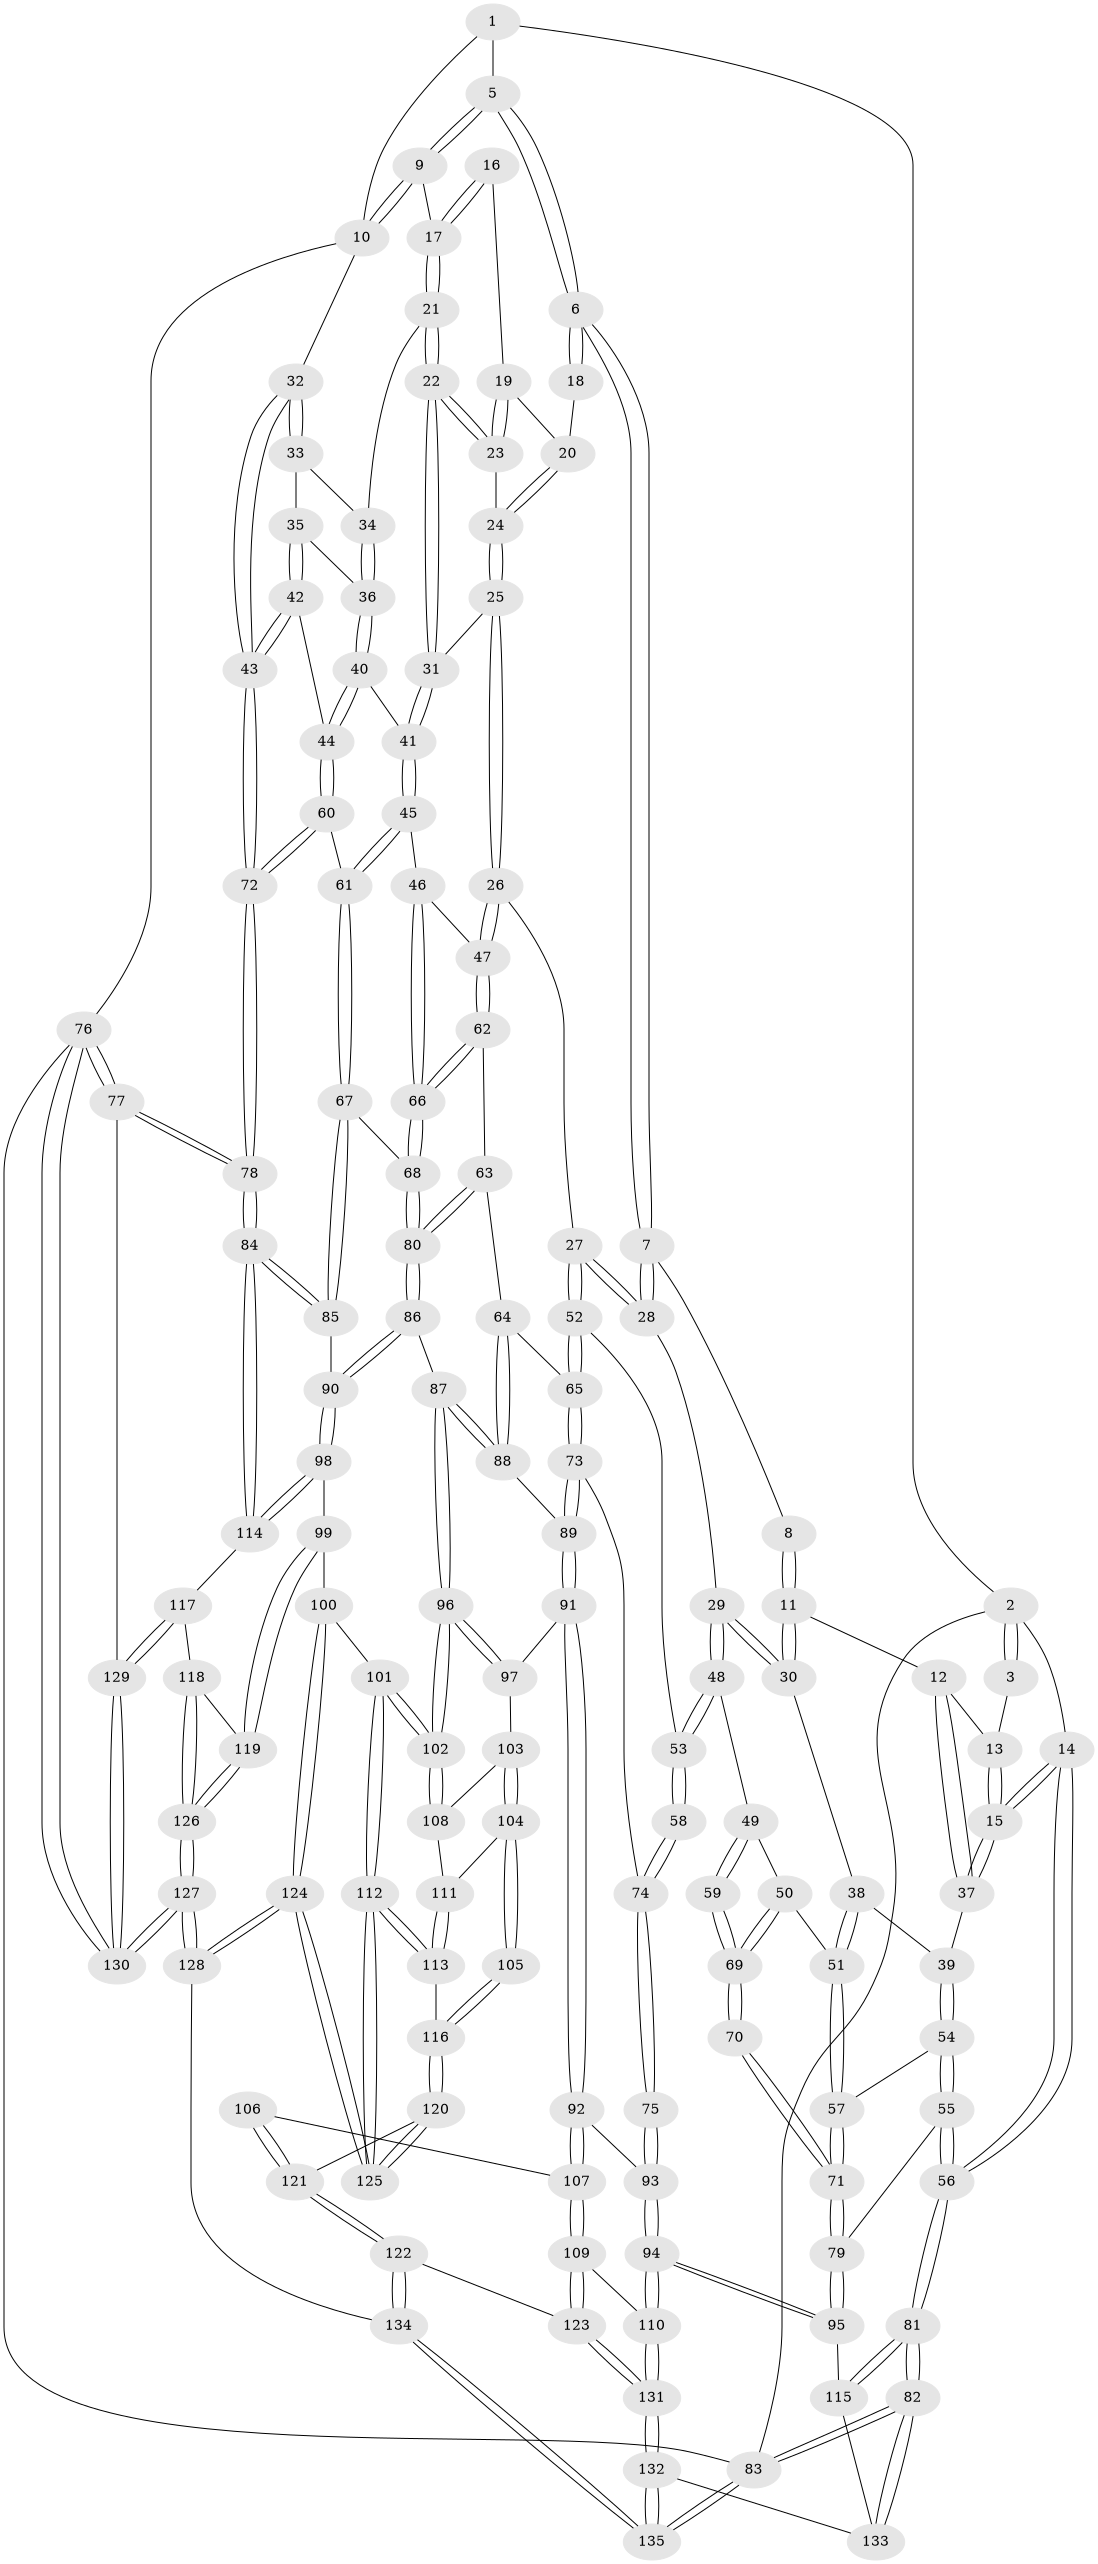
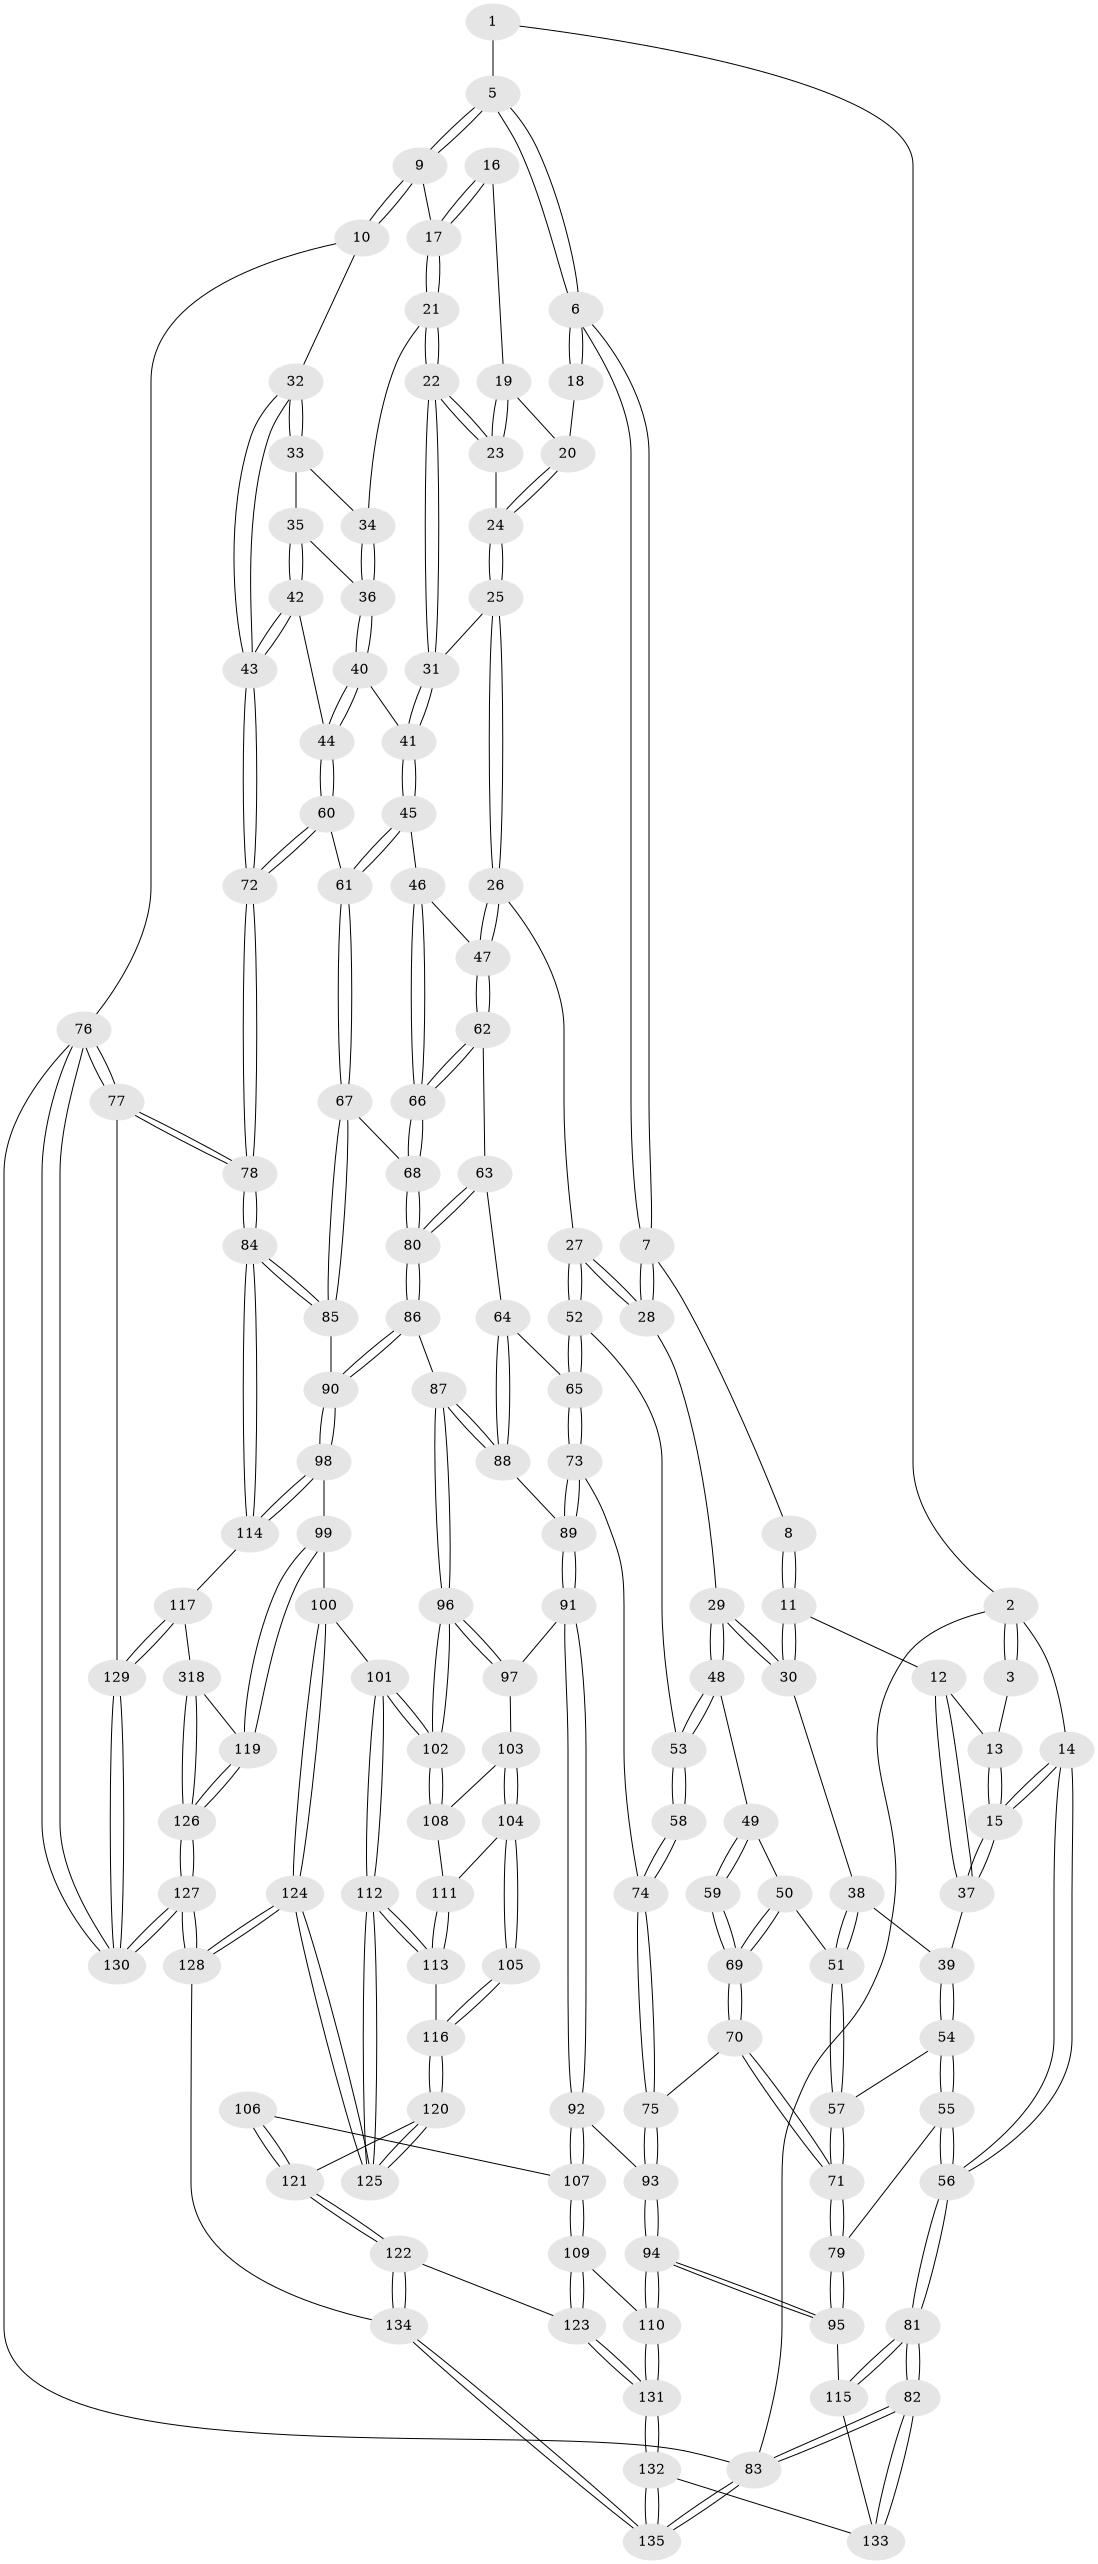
edge "1" -- "10": removed
node "118": label "118" -> "318"
edge "70" -- "75": added
